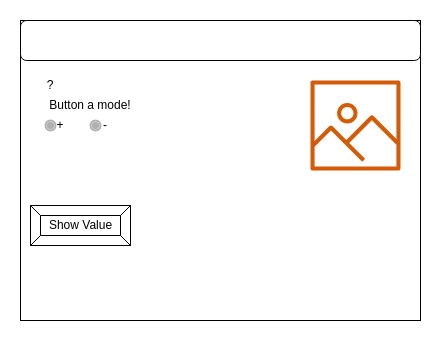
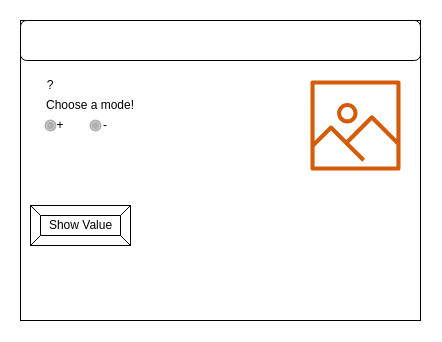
node "Button a mode!": label "Button a mode!" -> "Choose a mode!"
